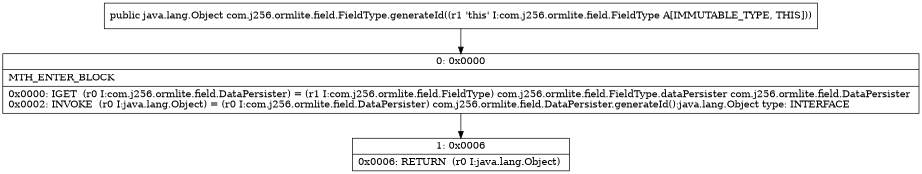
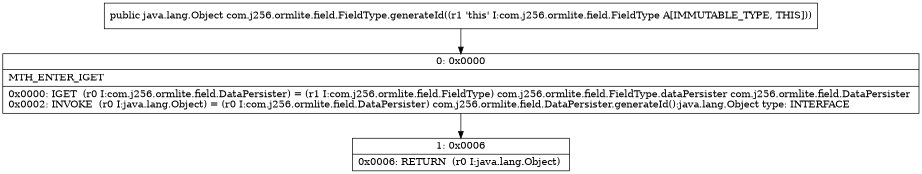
node "0: 0x0000": text "MTH_ENTER_BLOCK" -> "MTH_ENTER_IGET"
